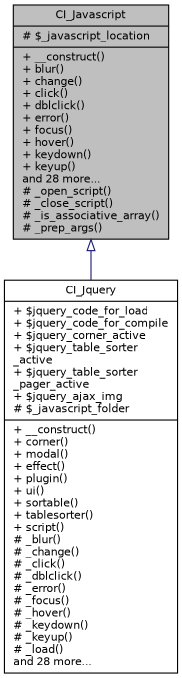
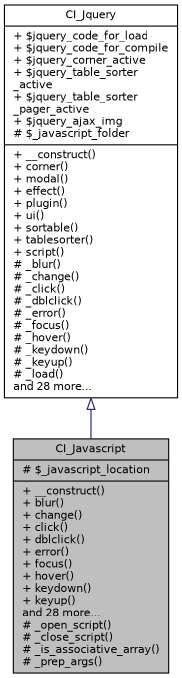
edge "CI_Jquery" -> "CI_Javascript": reversed
